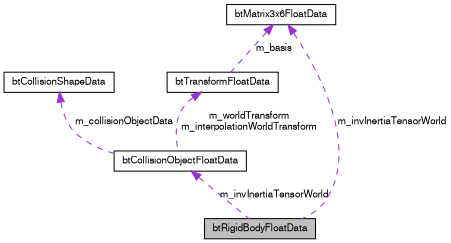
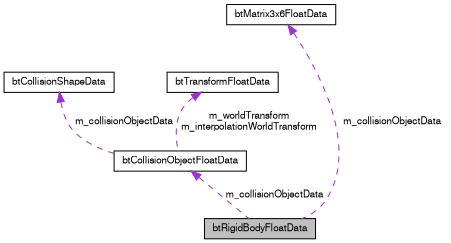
edge "btTransformFloatData" -> "btMatrix3x6FloatData": removed, label "m_basis"
edge "btRigidBodyFloatData" -> "btMatrix3x6FloatData": label "m_invInertiaTensorWorld" -> "m_collisionObjectData"
edge "btRigidBodyFloatData" -> "btCollisionObjectFloatData": label "m_invInertiaTensorWorld" -> "m_collisionObjectData"
